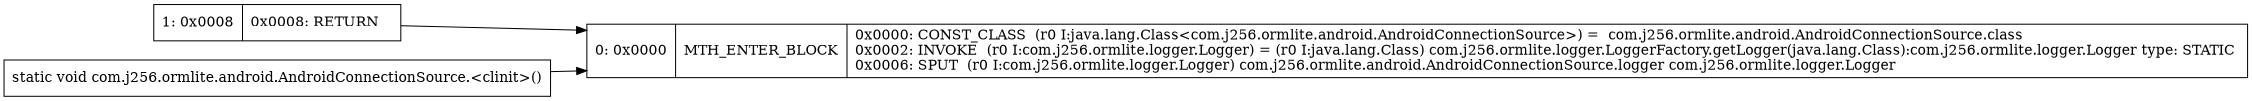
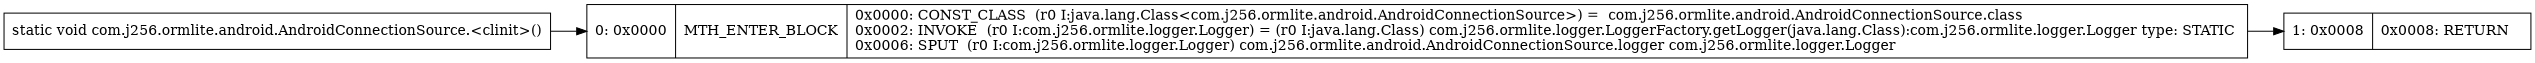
edge "1: 0x0008" -> "0: 0x0000": reversed
